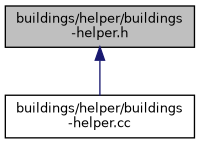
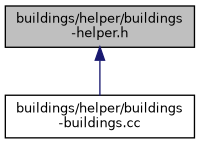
node "buildings/helper/buildings -helper.cc": label "buildings/helper/buildings -helper.cc" -> "buildings/helper/buildings -buildings.cc"
